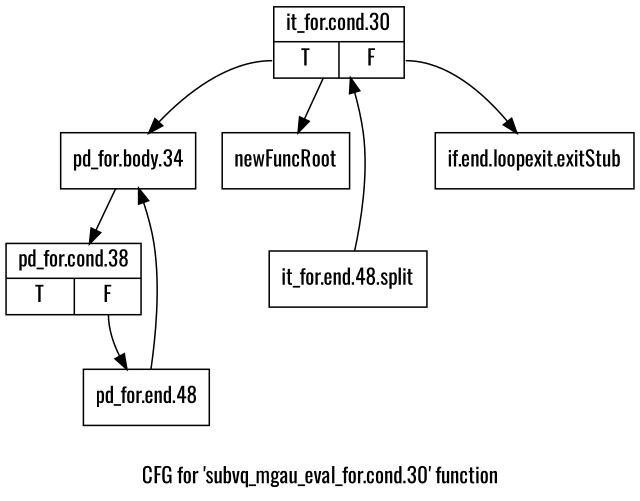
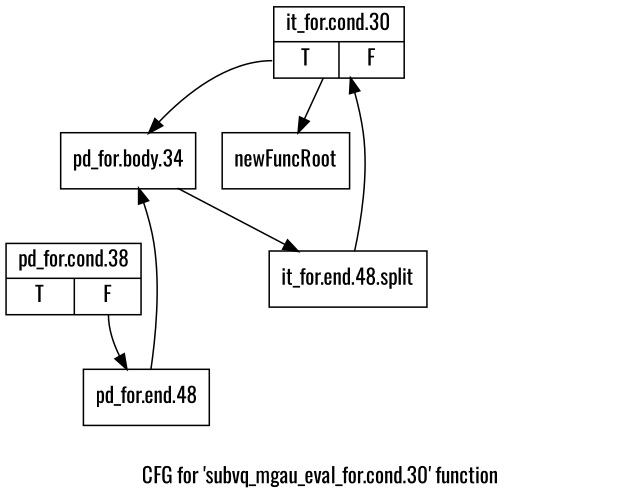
node "if.end.loopexit.exitStub": removed
edge "pd_for.body.34" -> "pd_for.cond.38": now "pd_for.body.34" -> "it_for.end.48.split"
